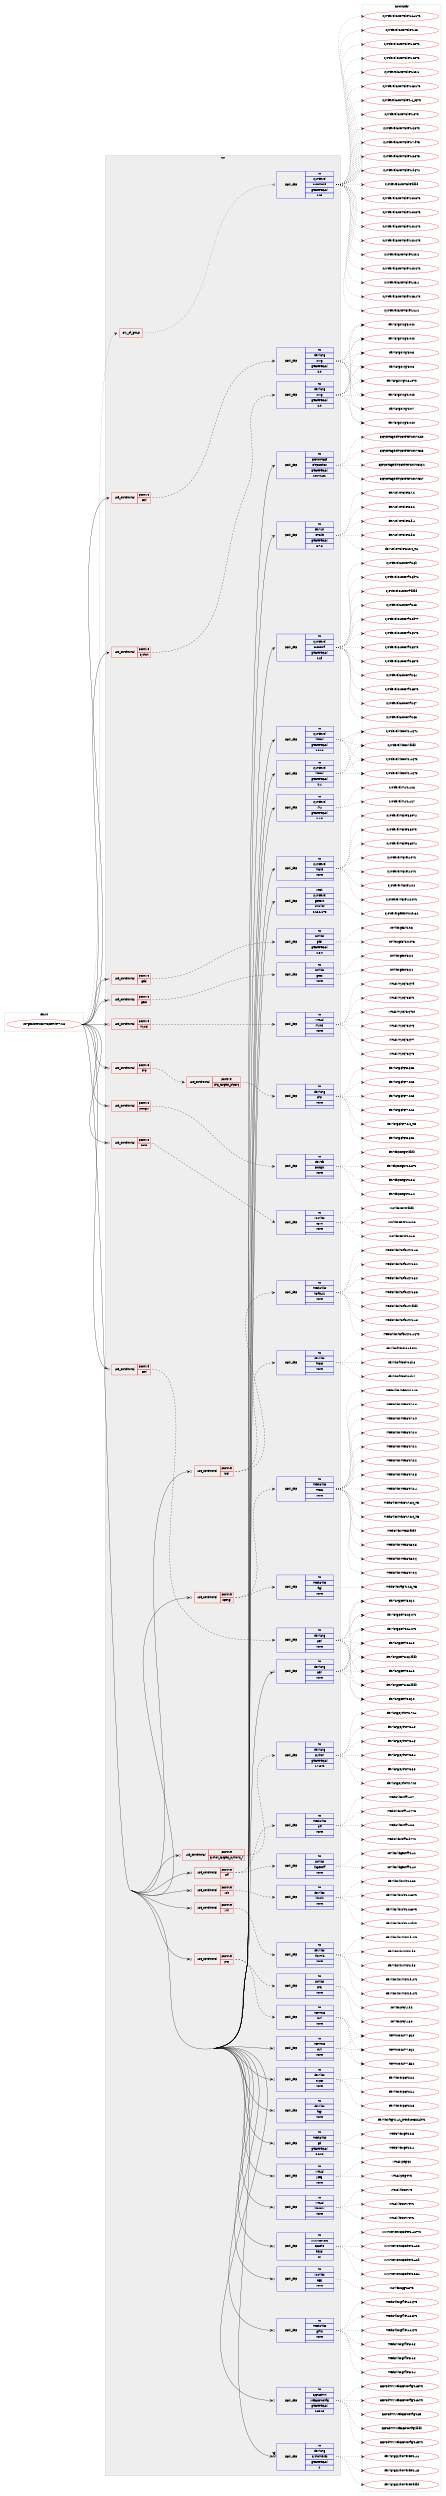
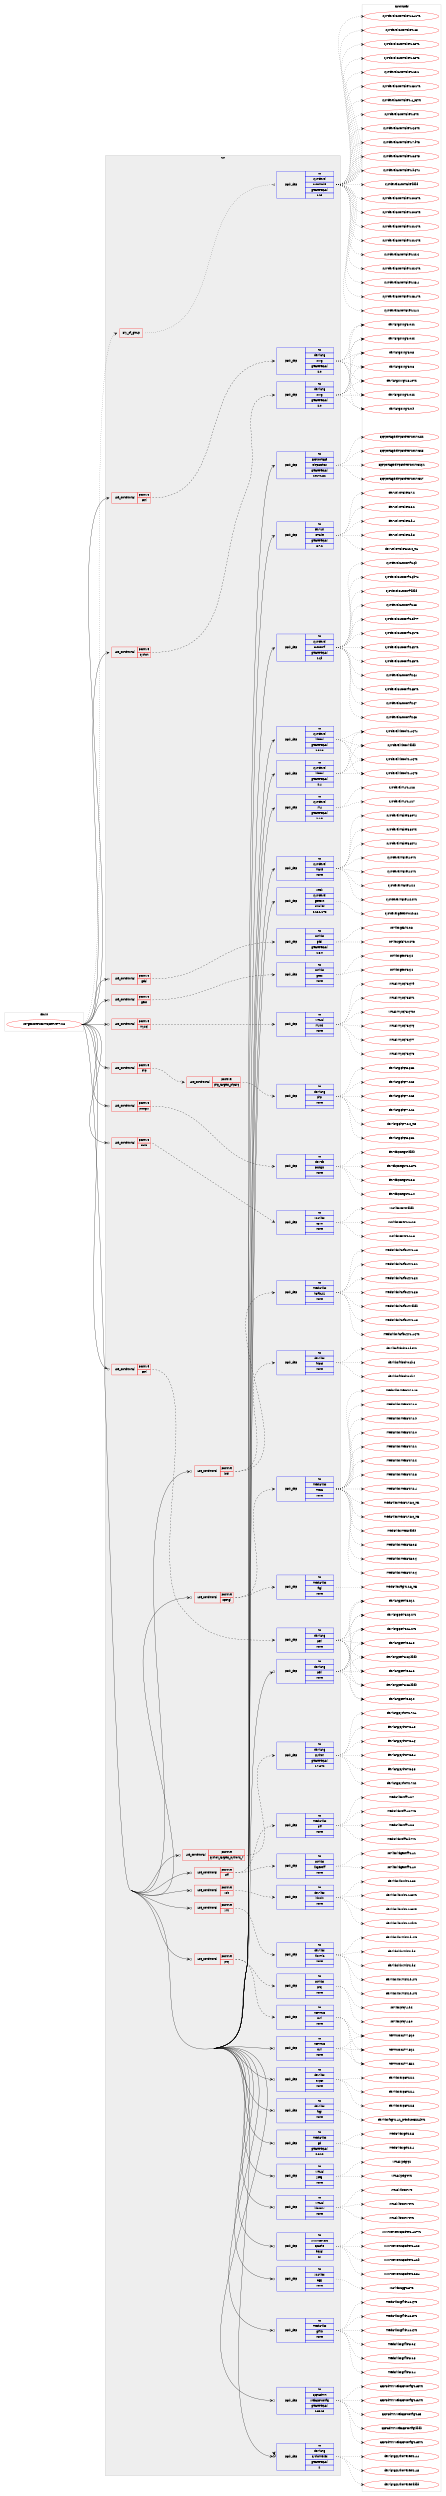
node "dev-lang/swig-2.0.7": label "dev-lang/swig-2.0.7" -> "dev-lang/swig-2.0.9"
node "dev-lang/swig-3.0.10": removed
node "dev-libs/libxslt-1.6.30-r2": label "dev-libs/libxslt-1.6.30-r2" -> "dev-libs/libxslt-1.1.30-r2"
